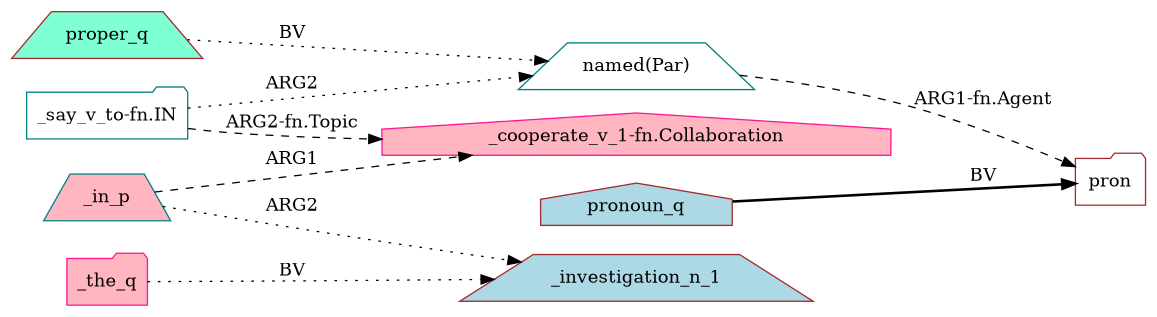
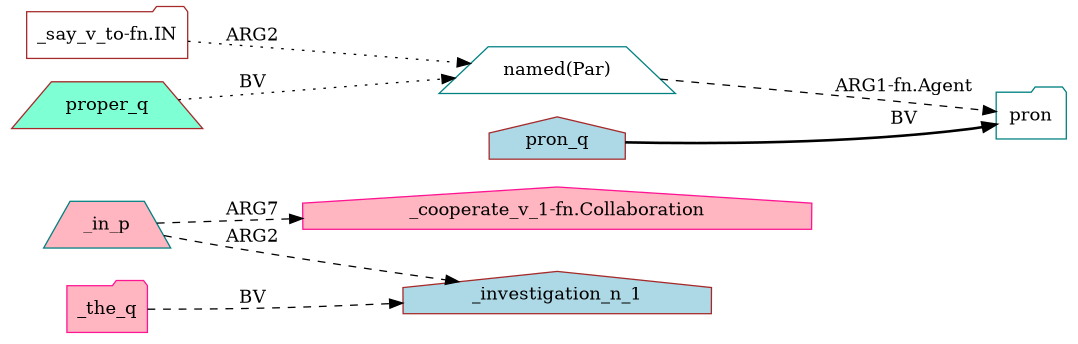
node "_say_v_to-fn.IN": color teal -> brown
edge "_say_v_to-fn.IN" -> "_cooperate_v_1-fn.Collaboration": removed, label "ARG2-fn.Topic"
edge "_in_p" -> "_cooperate_v_1-fn.Collaboration": label "ARG1" -> "ARG7"
node "pron": color brown -> teal
node "pronoun_q": label "pronoun_q" -> "pron_q"
edge "_in_p" -> "_investigation_n_1": style dotted -> dashed
node "_investigation_n_1": shape trapezium -> house
edge "_the_q" -> "_investigation_n_1": style dotted -> dashed
